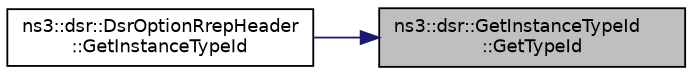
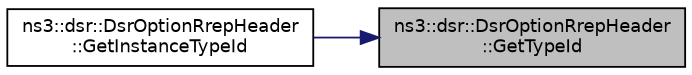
node "ns3::dsr::GetInstanceTypeId ::GetTypeId": label "ns3::dsr::GetInstanceTypeId ::GetTypeId" -> "ns3::dsr::DsrOptionRrepHeader ::GetTypeId"
